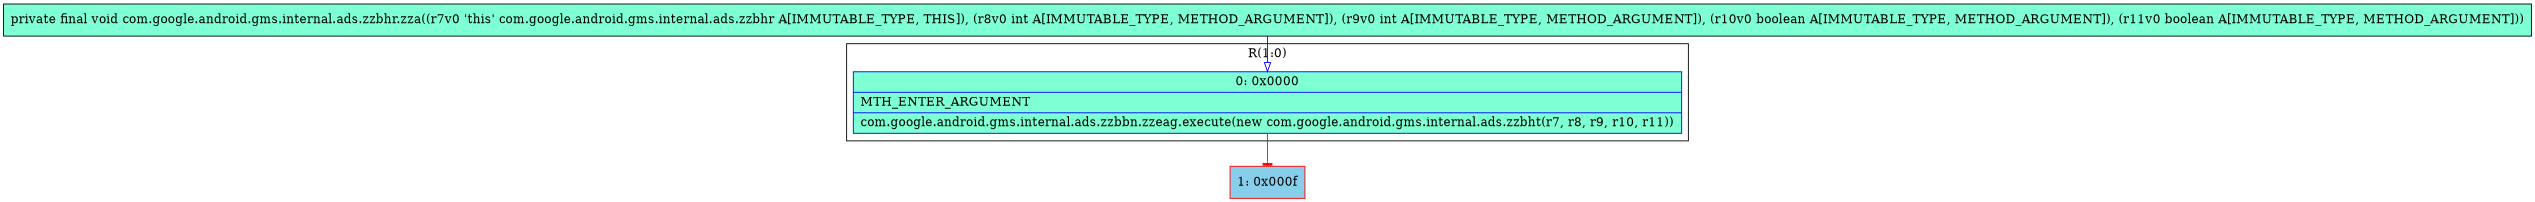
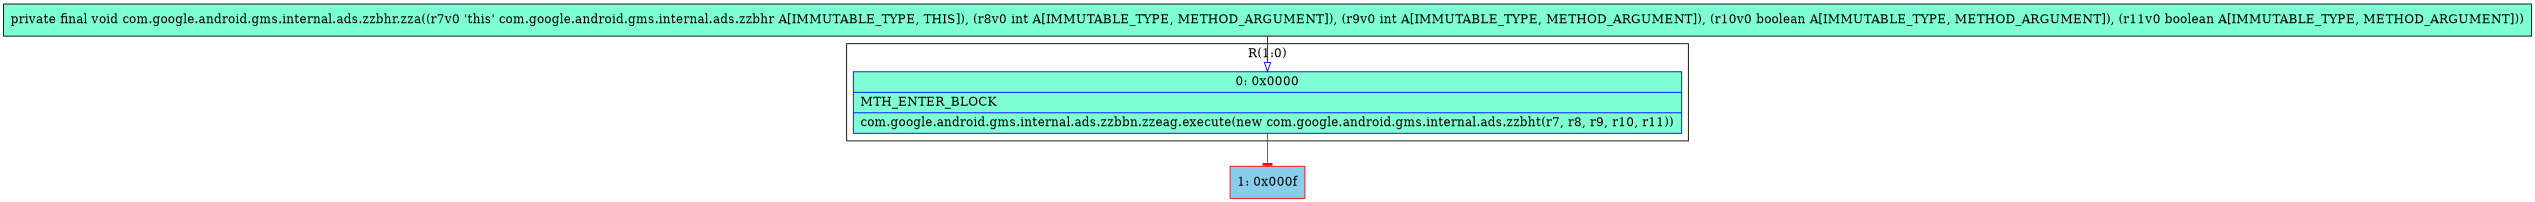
node "0: 0x0000": text "MTH_ENTER_ARGUMENT" -> "MTH_ENTER_BLOCK"
